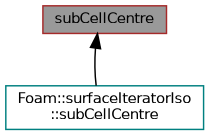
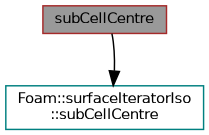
edge "Foam::surfaceIteratorIso ::subCellCentre" -> "subCellCentre": reversed
